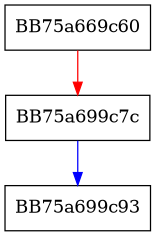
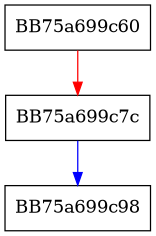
node "BB75a669c60": label "BB75a669c60" -> "BB75a699c60"
node "BB75a699c93": label "BB75a699c93" -> "BB75a699c98"
